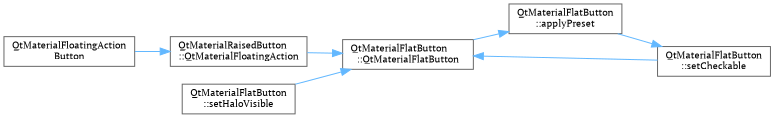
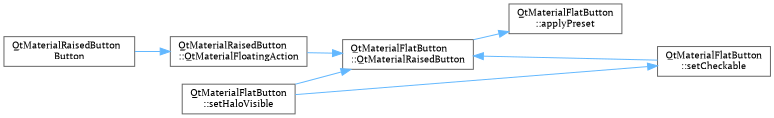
edge "QtMaterialFlatButton ::applyPreset" -> "QtMaterialFlatButton ::setCheckable": now "QtMaterialFlatButton ::setHaloVisible" -> "QtMaterialFlatButton ::setCheckable"
node "QtMaterialFloatingAction Button": label "QtMaterialFloatingAction Button" -> "QtMaterialRaisedButton Button"
node "QtMaterialFlatButton ::QtMaterialFlatButton": label "QtMaterialFlatButton ::QtMaterialFlatButton" -> "QtMaterialFlatButton ::QtMaterialRaisedButton"
